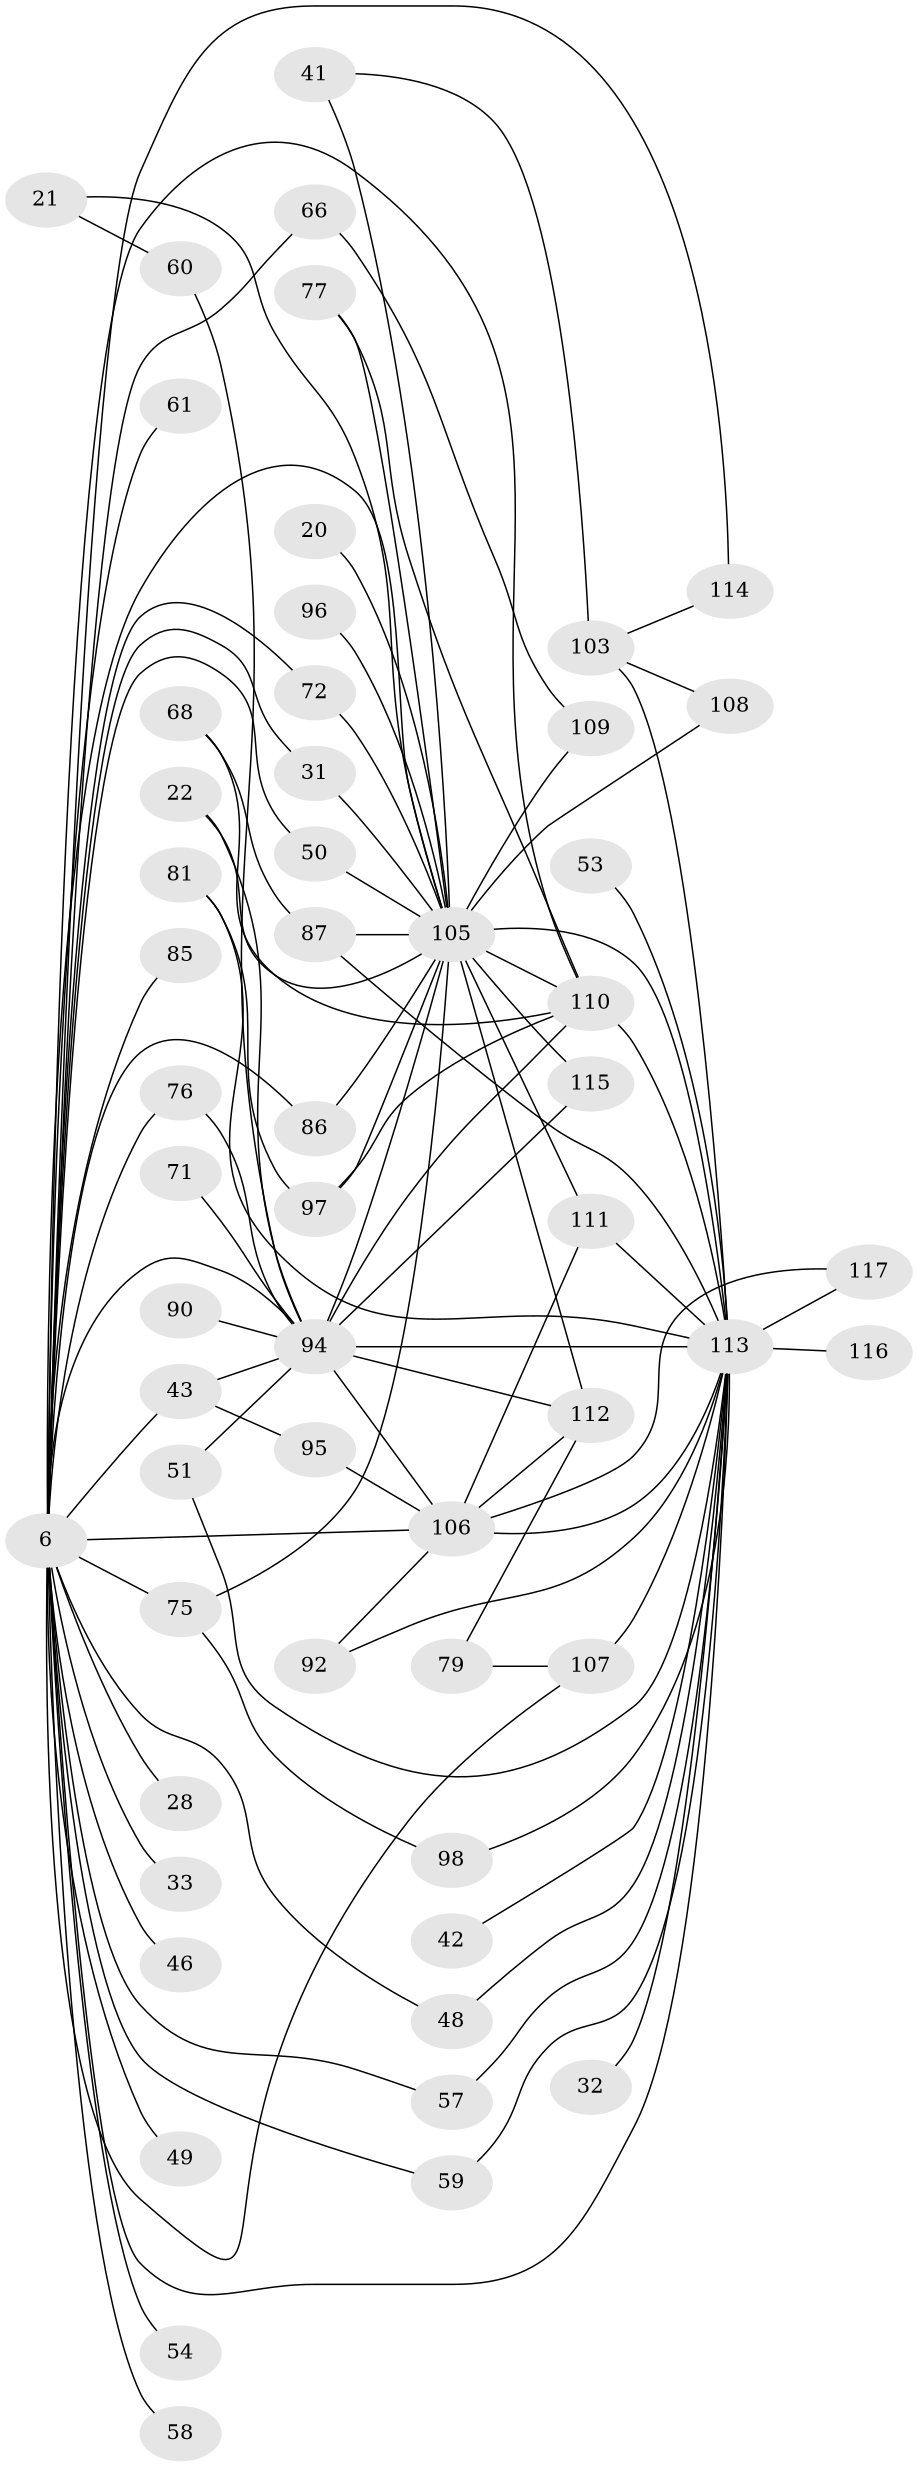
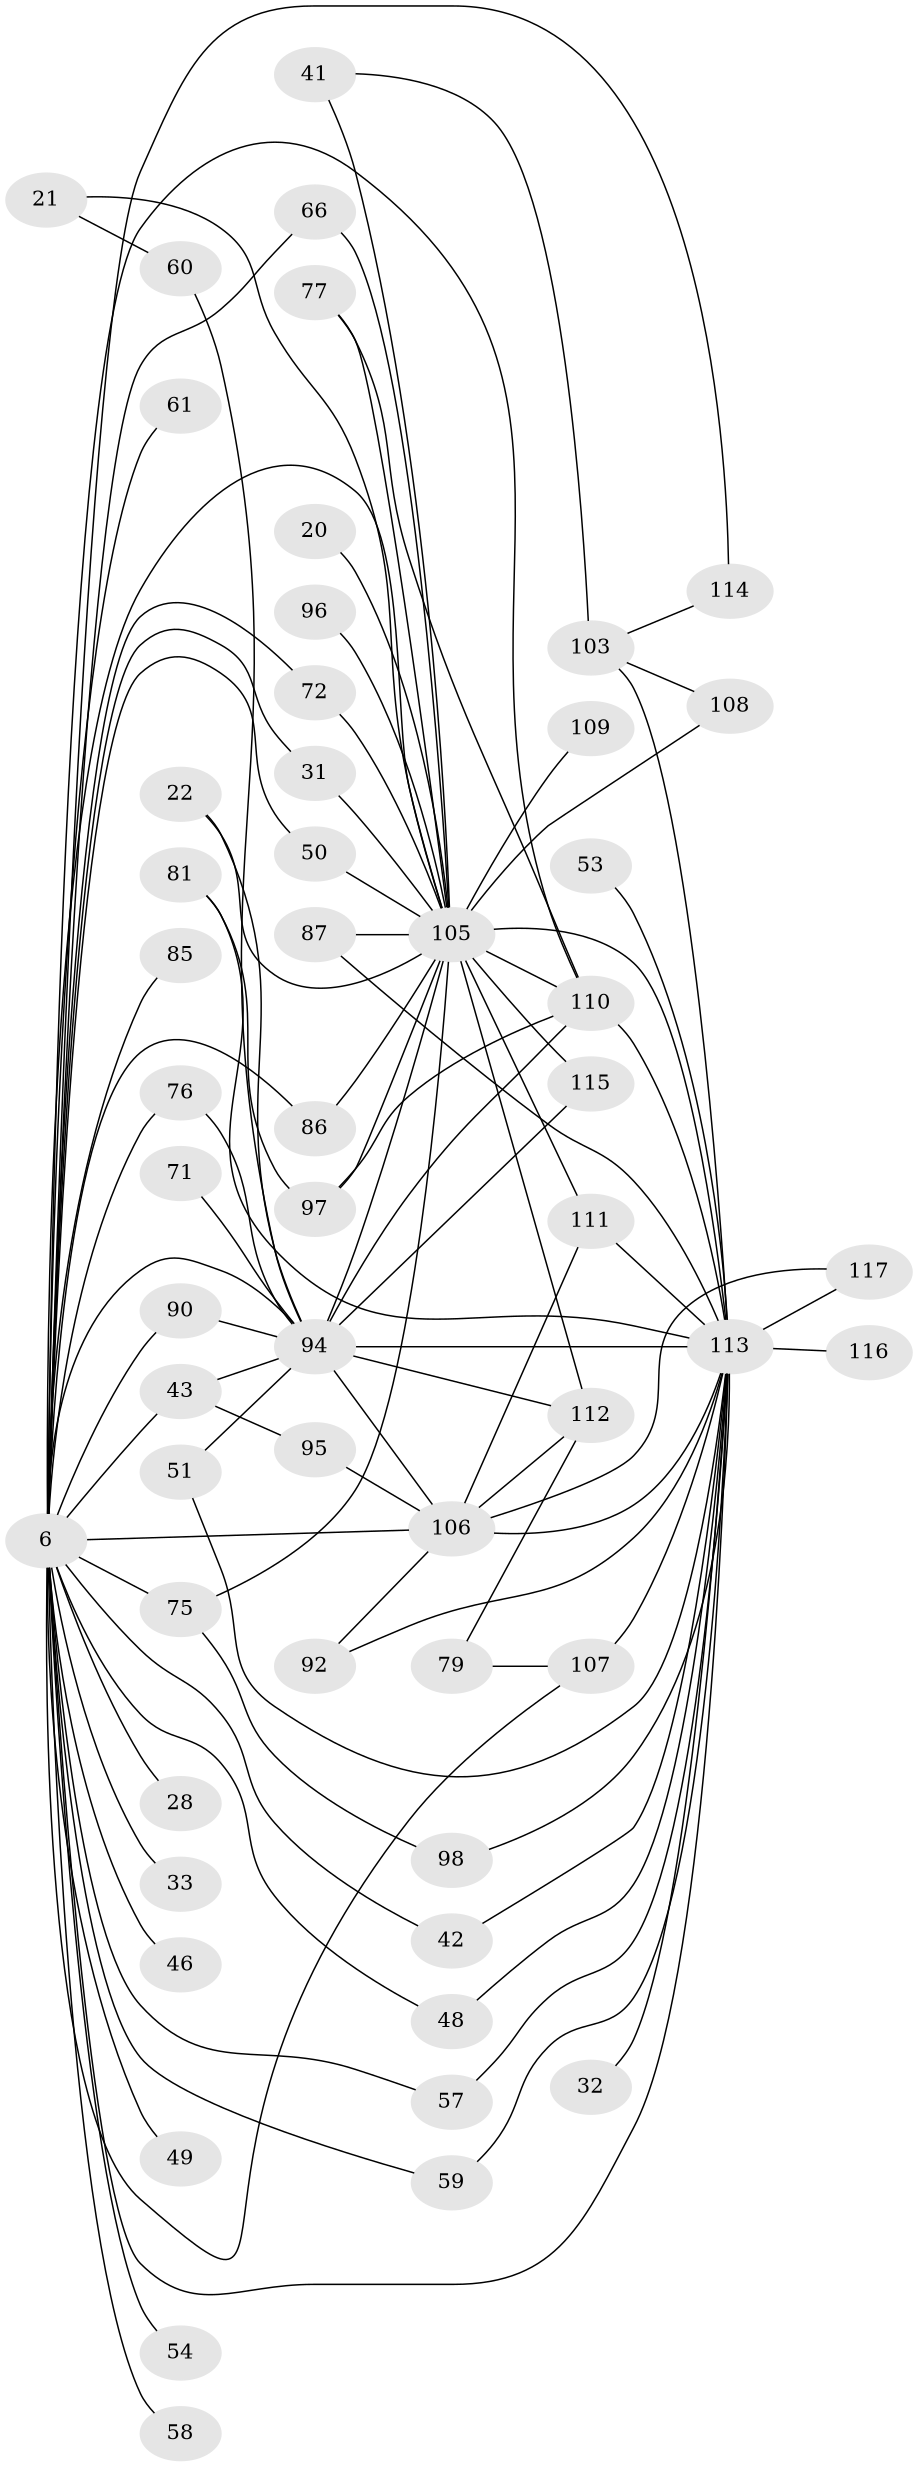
edge "66" -- "109": now "66" -- "105"
node "68": removed
edge "90" -- "6": added
edge "6" -- "42": added
